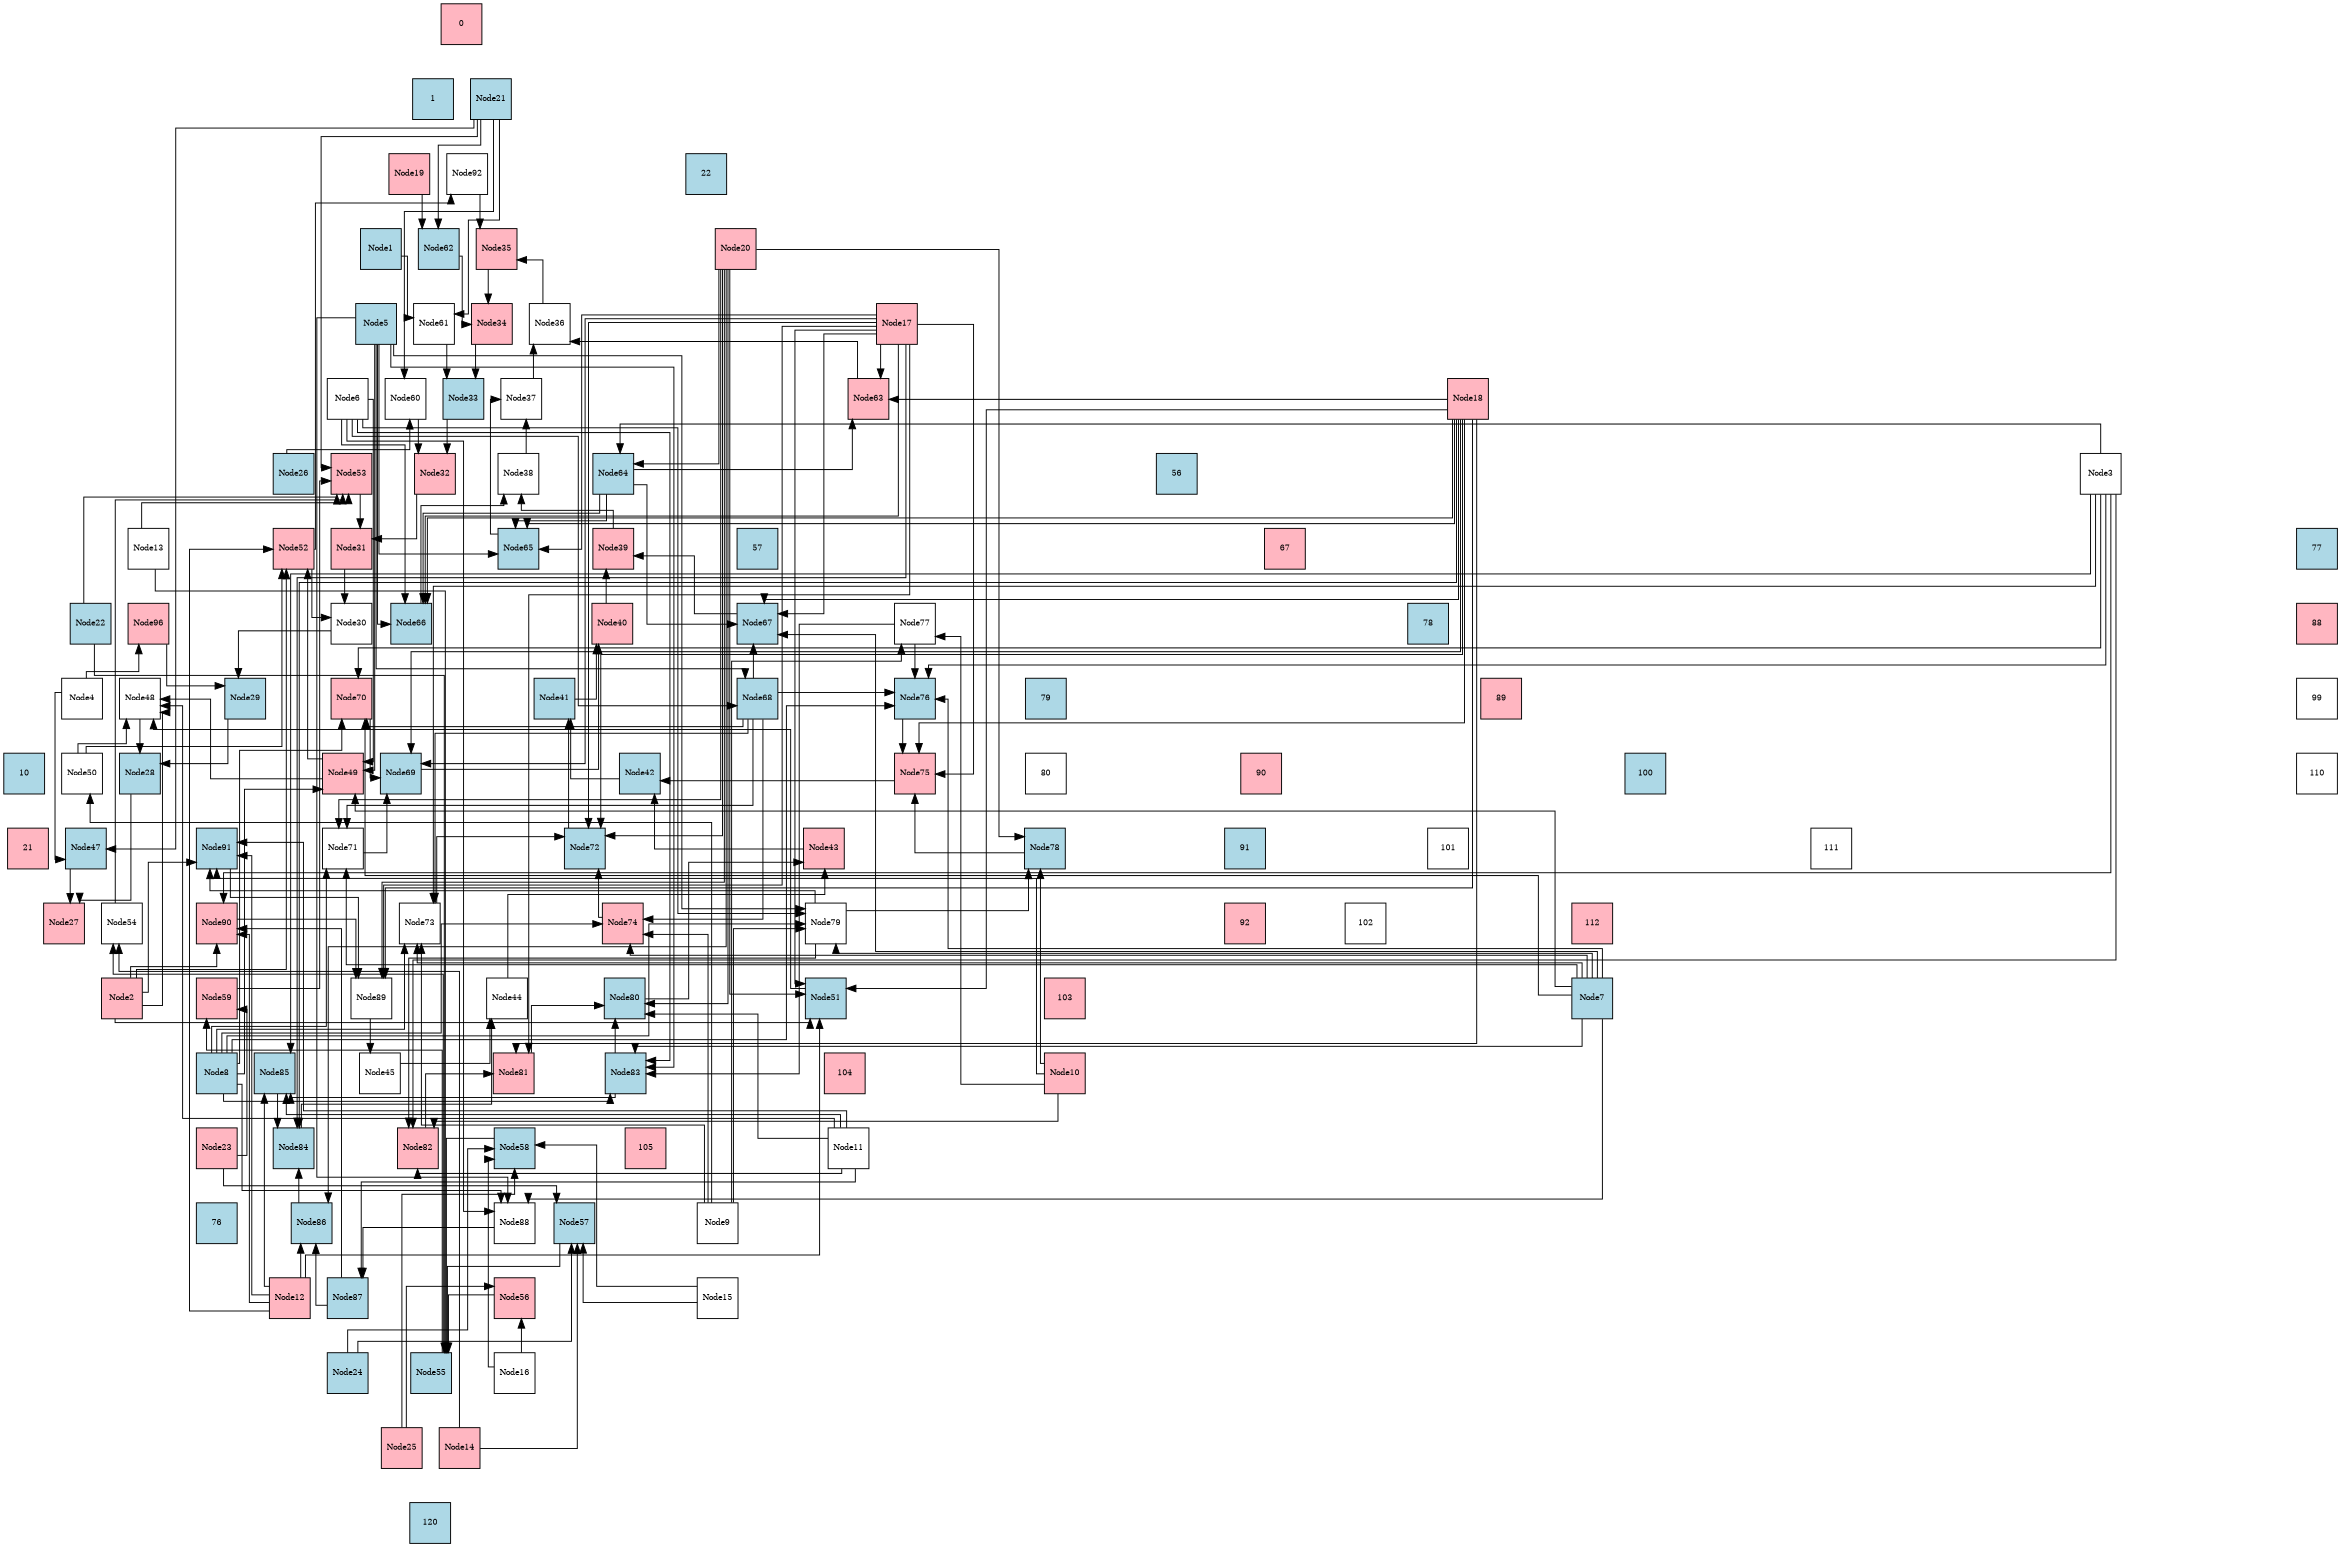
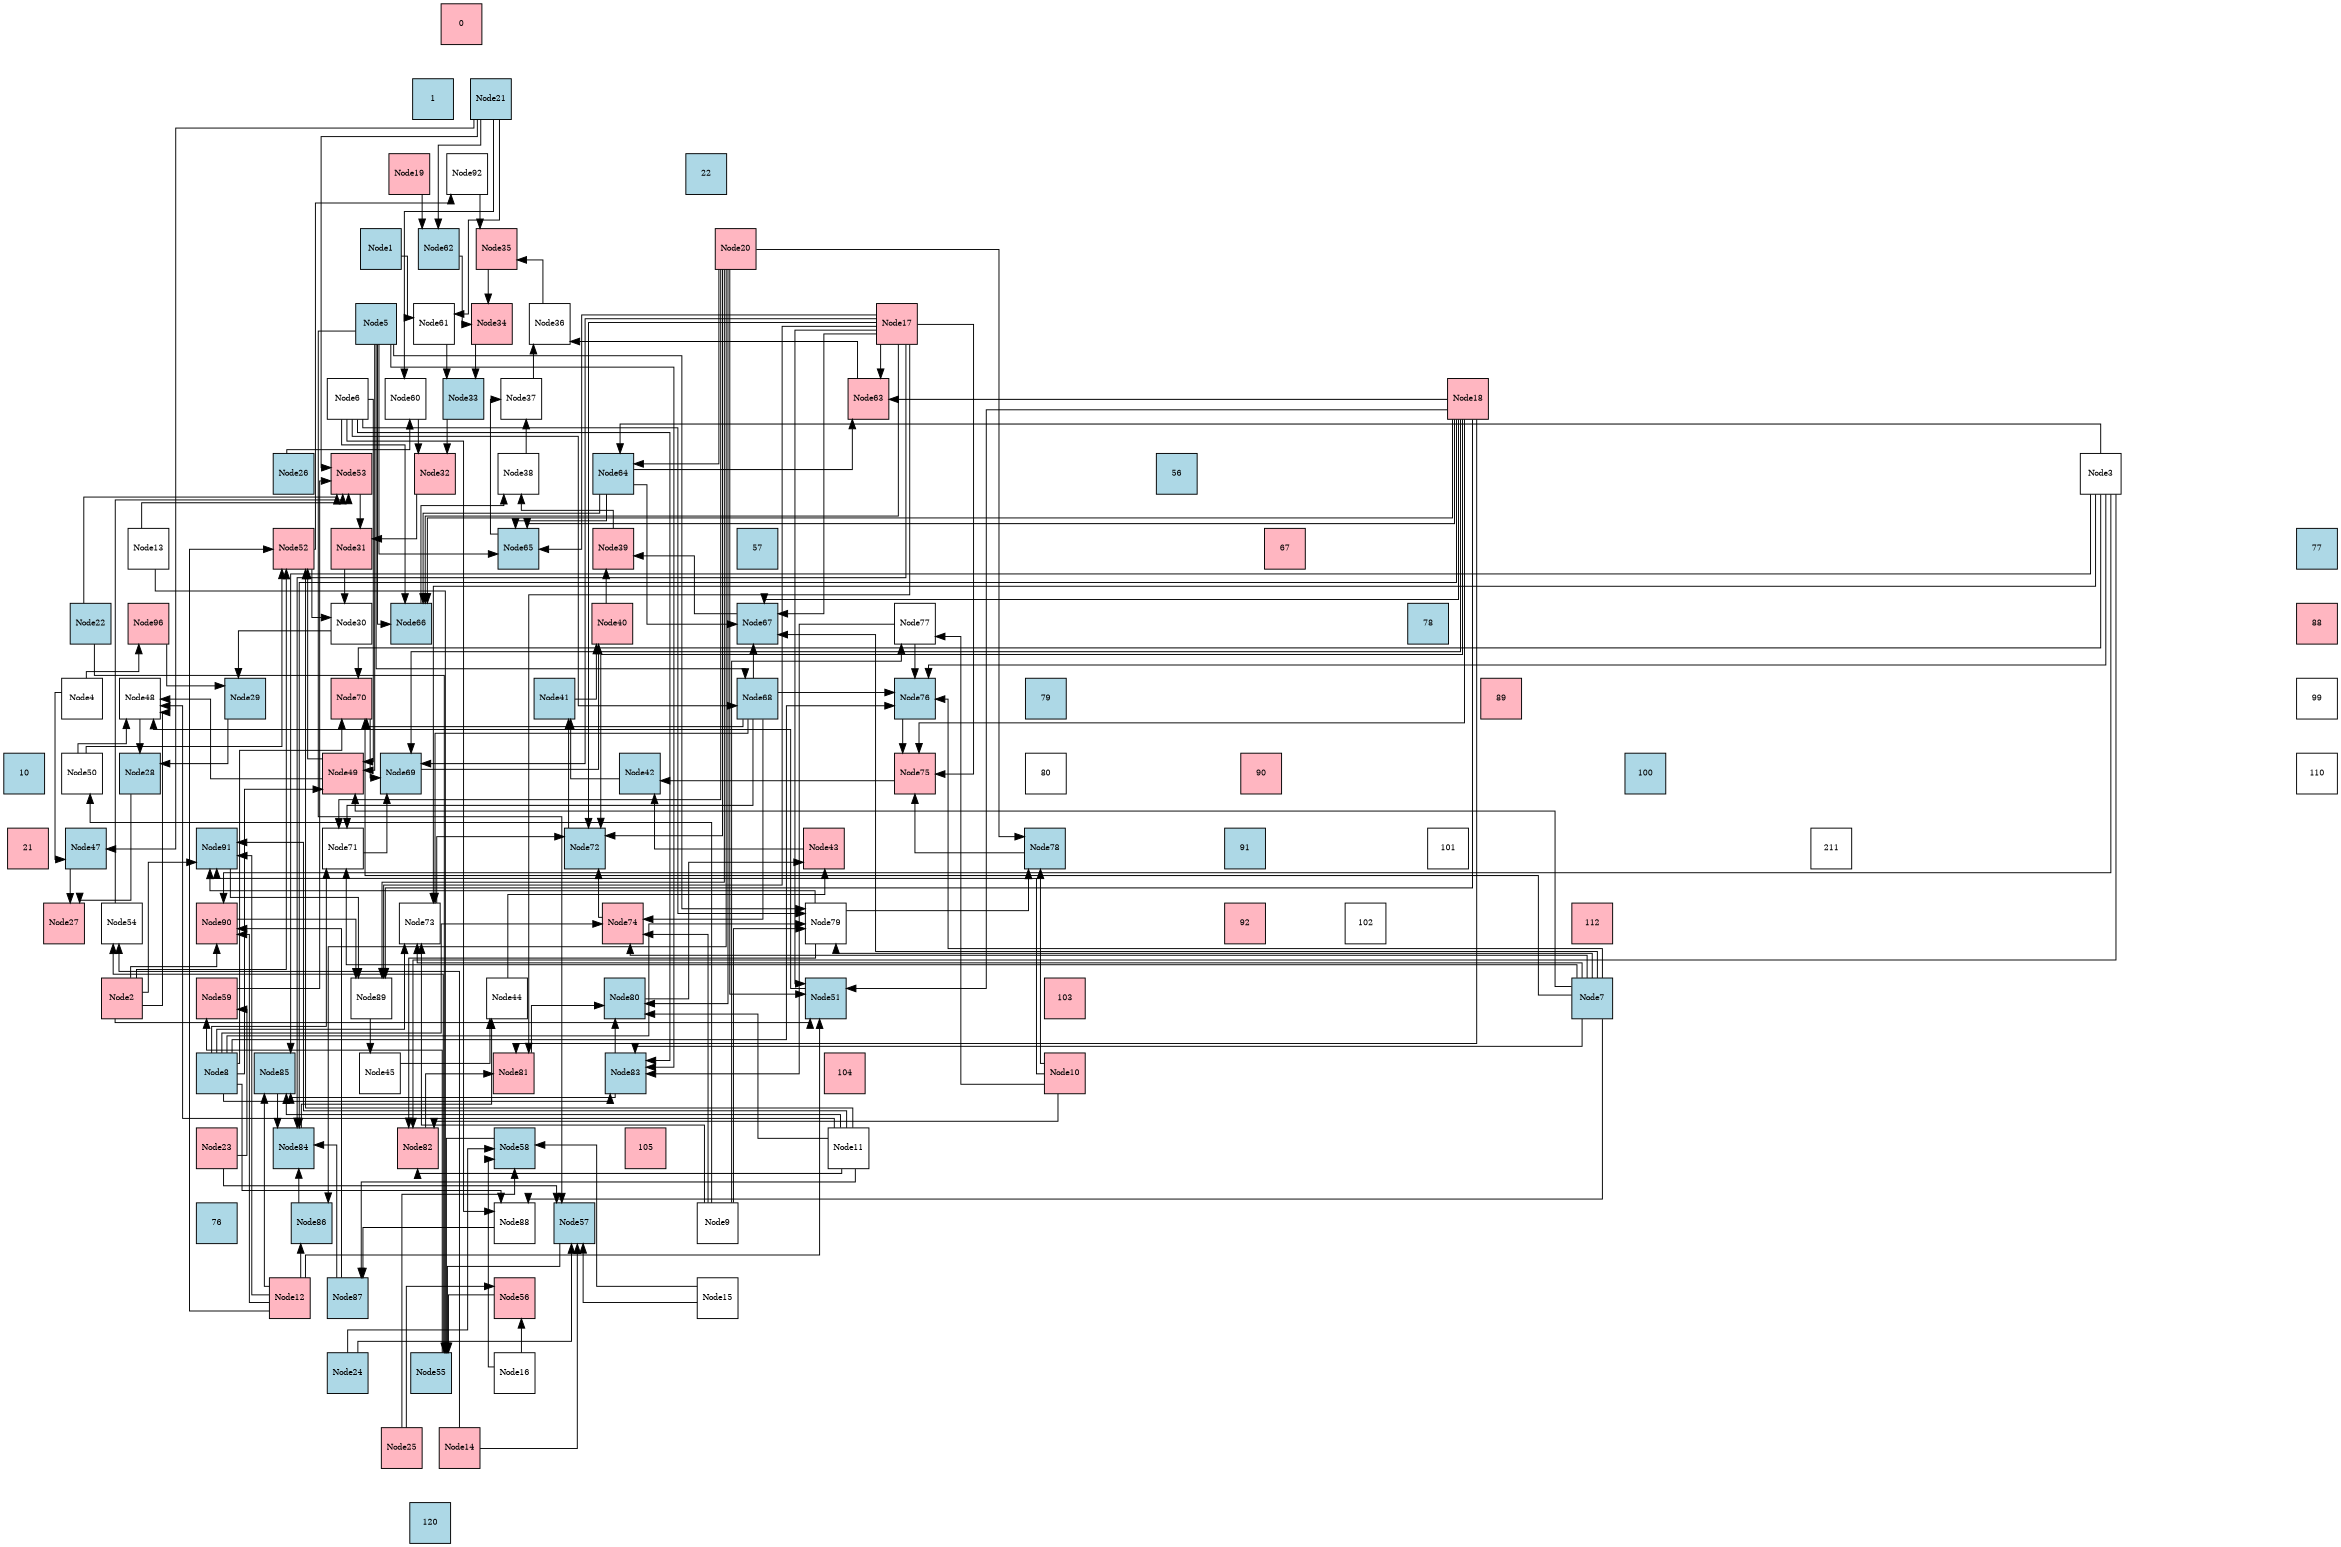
node "111": label "111" -> "211"
edge "Node5" -> "Node88": now "Node5" -> "Node57"
edge "Node11" -> "Node52": added
edge "Node87" -> "Node86": now "Node87" -> "Node84"
